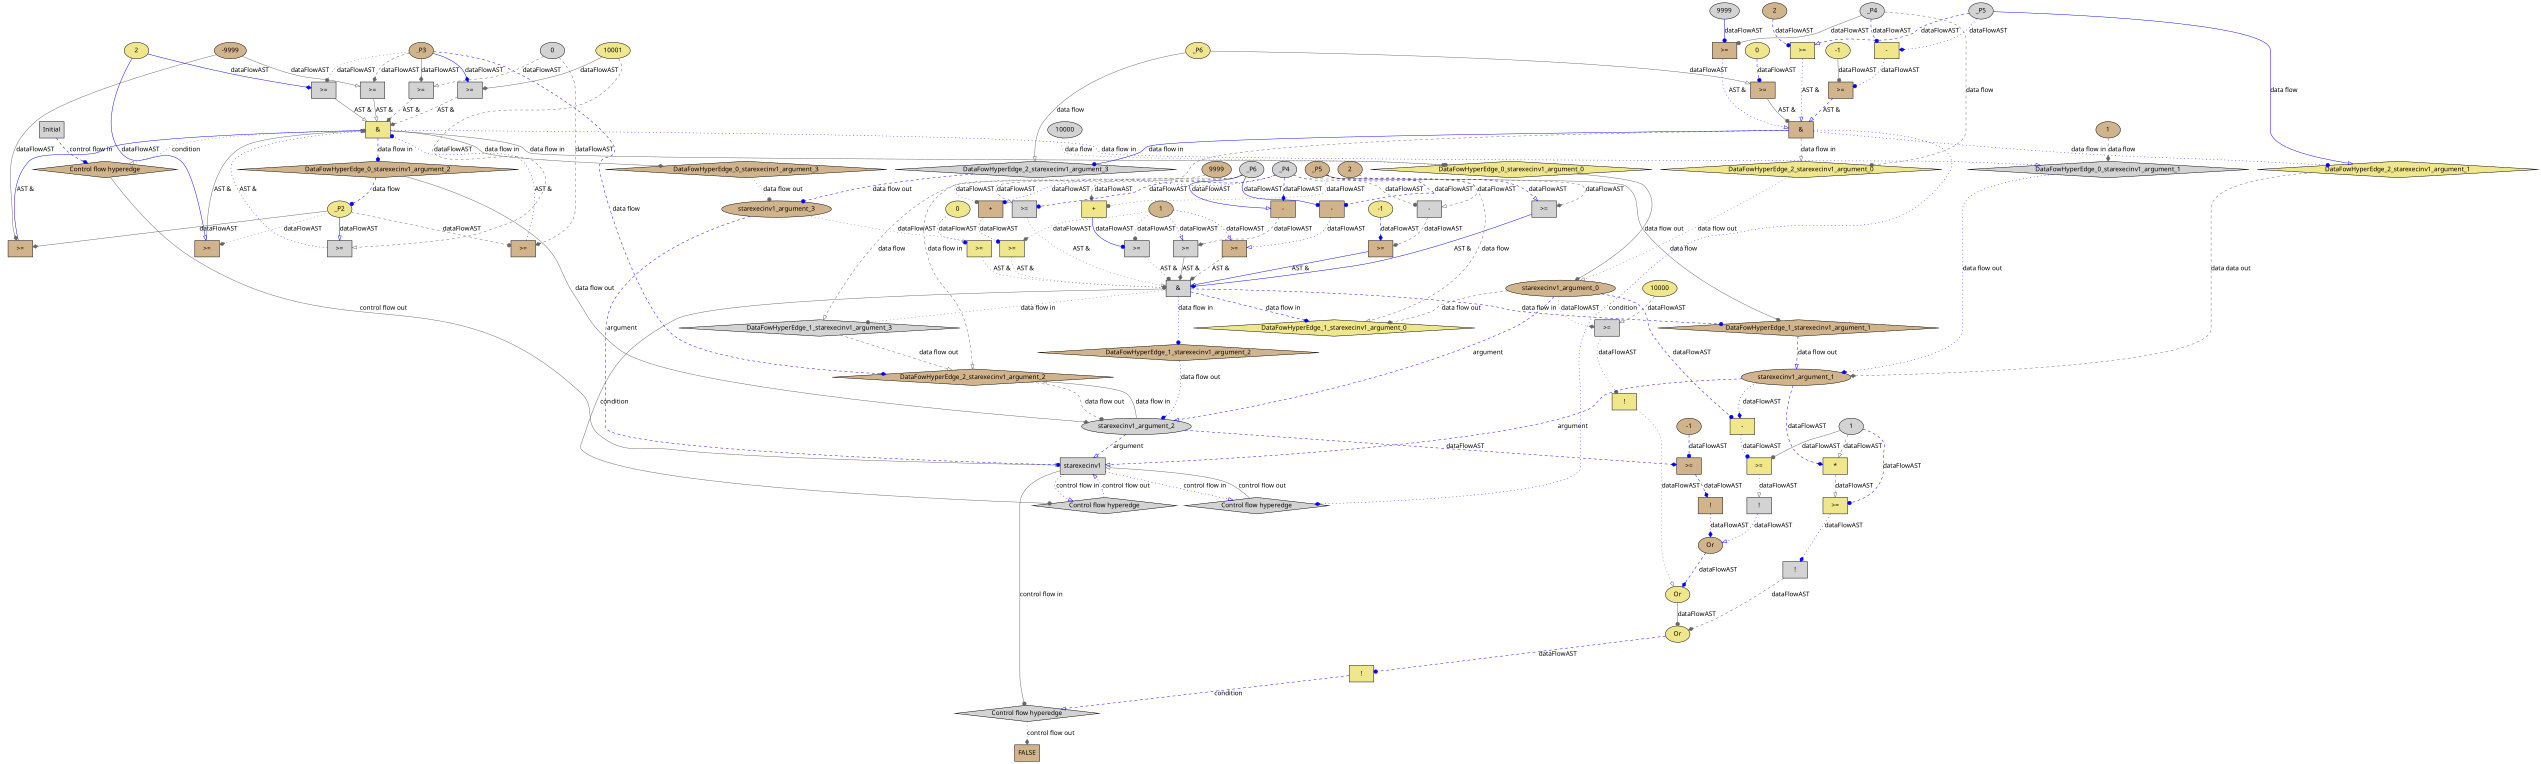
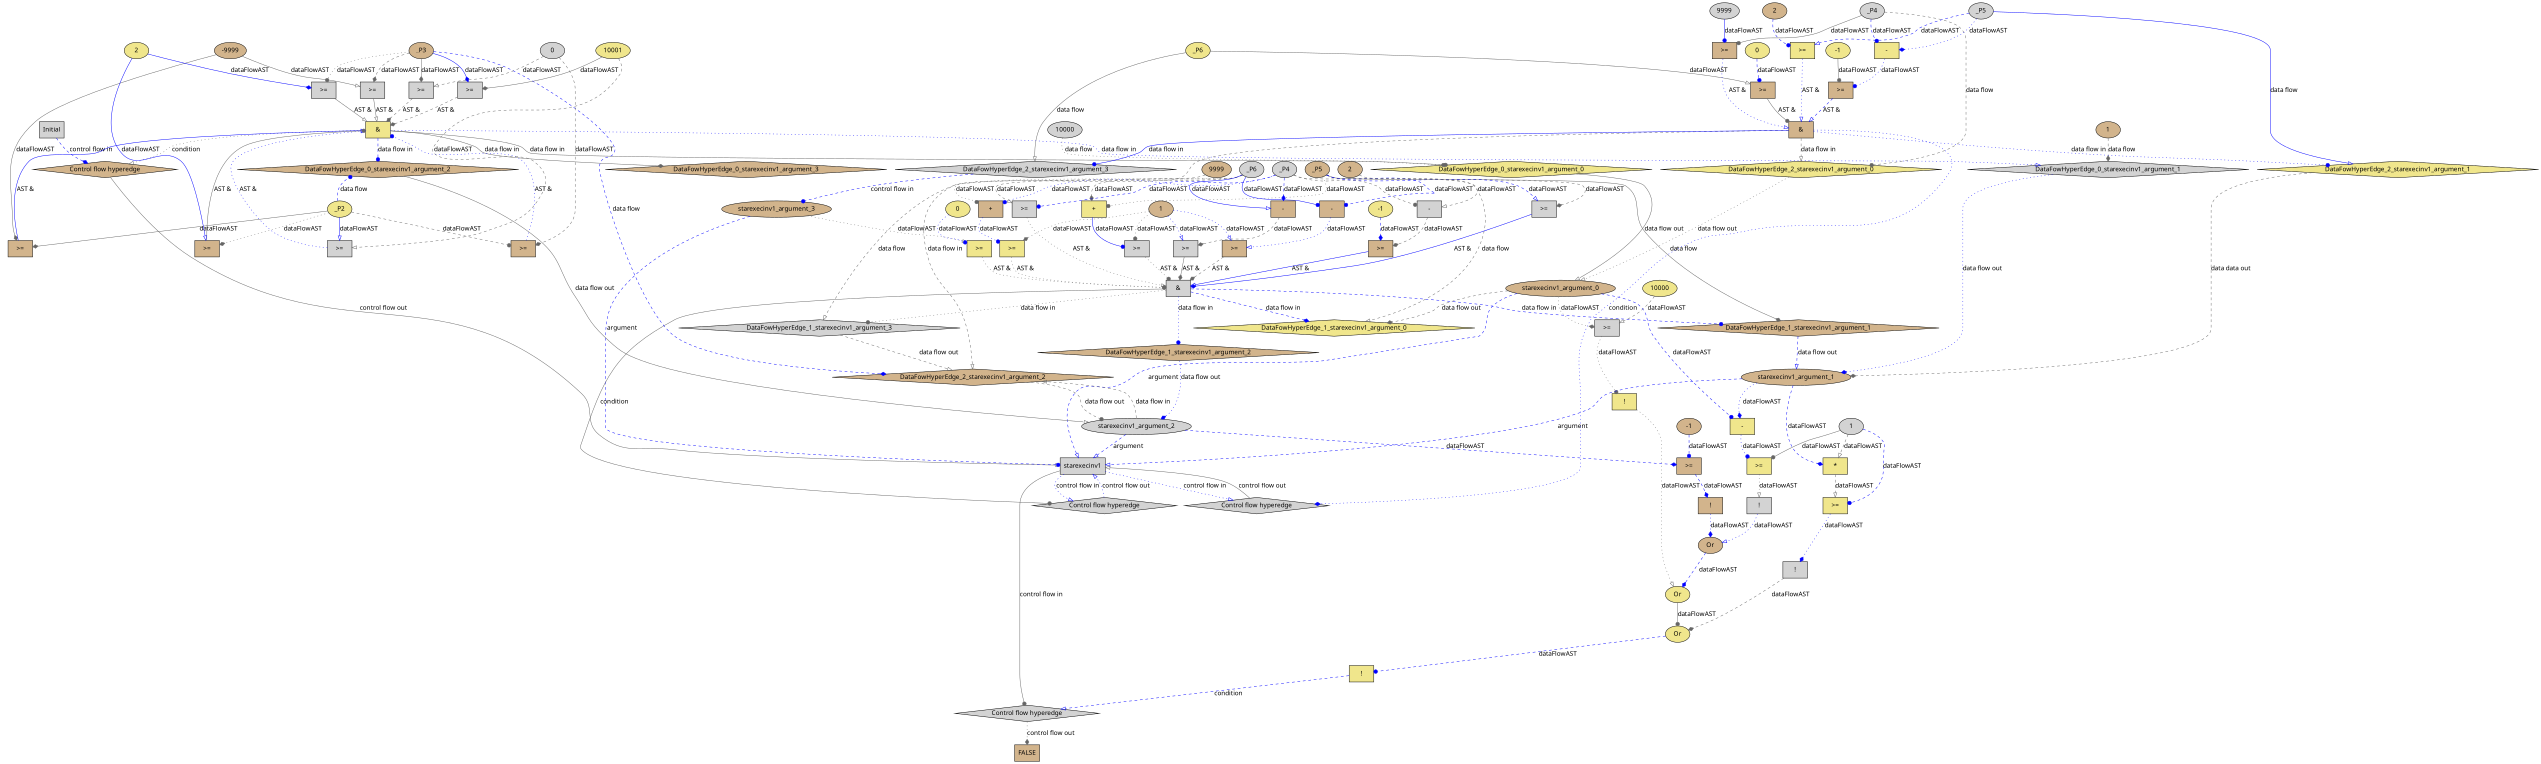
edge "DataFowHyperEdge_0_starexecinv1_argument_3" -> "starexecinv1_argument_3": removed, label "data flow out"
edge "DataFowHyperEdge_2_starexecinv1_argument_3" -> "starexecinv1_argument_3": label "data flow out" -> "control flow in"
edge "DataFowHyperEdge_0_starexecinv1_argument_2" -> "_P2": reversed
edge "DataFowHyperEdge_0_starexecinv1_argument_0" -> "starexecinv1_argument_0": arrowhead diamond -> onormal
edge "DataFowHyperEdge_0_starexecinv1_argument_2" -> "starexecinv1_argument_2": arrowhead diamond -> onormal
edge "starexecinv1_argument_0" -> "starexecinv1_argument_2": now "starexecinv1_argument_0" -> "starexecinv1"
edge "starexecinv1_argument_2" -> "DataFowHyperEdge_2_starexecinv1_argument_2": style solid -> dashed
